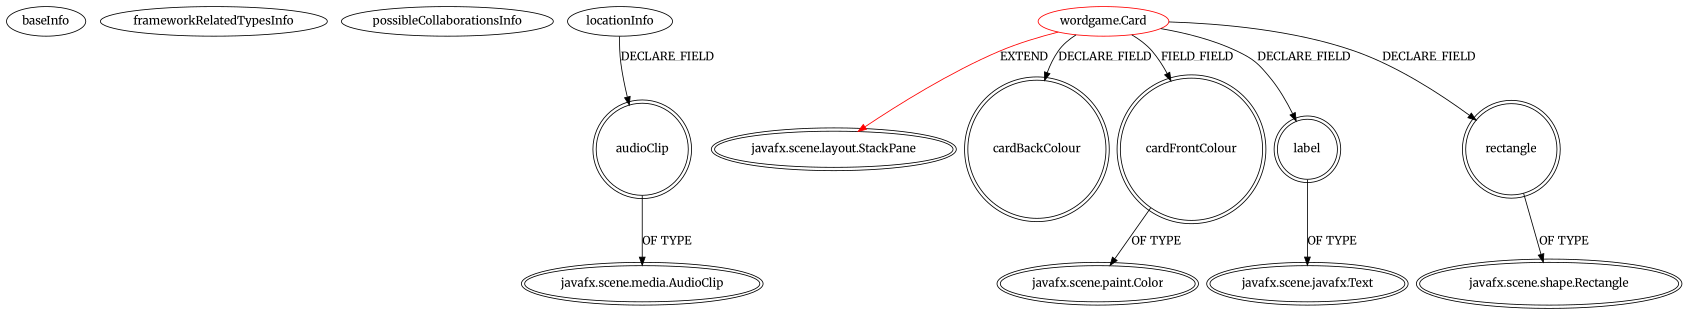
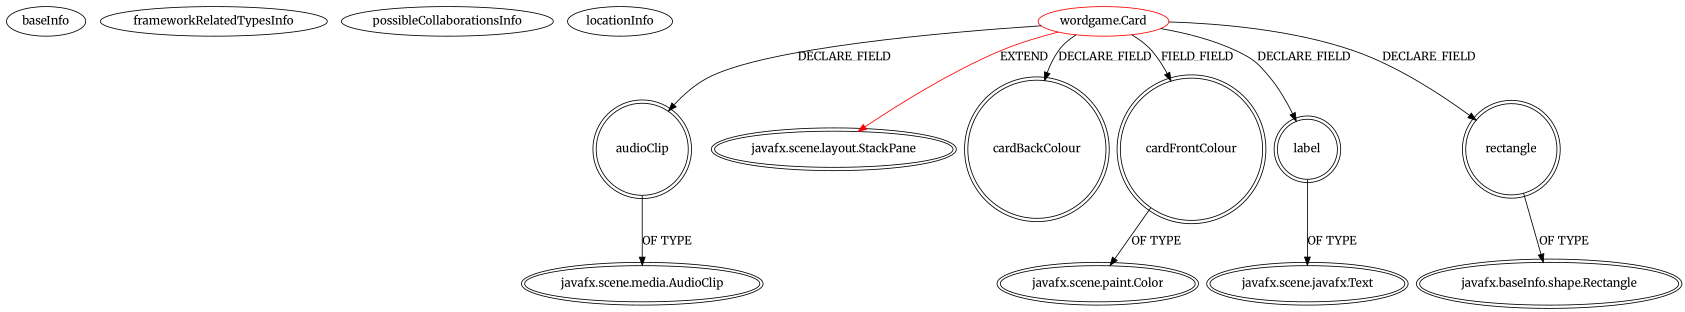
edge "locationInfo" -> "audioClip": now "wordgame.Card" -> "audioClip"
node "javafx.scene.shape.Rectangle": label "javafx.scene.shape.Rectangle" -> "javafx.baseInfo.shape.Rectangle"
